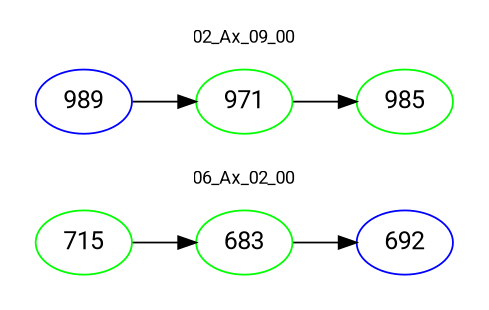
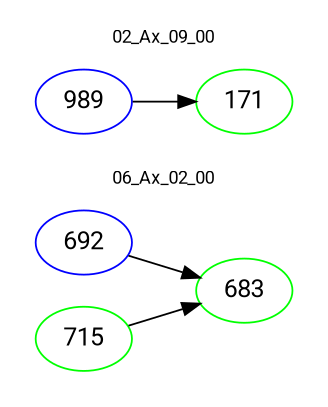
node "971": label "971" -> "171"
node "985": removed
edge "683" -> "692": reversed
